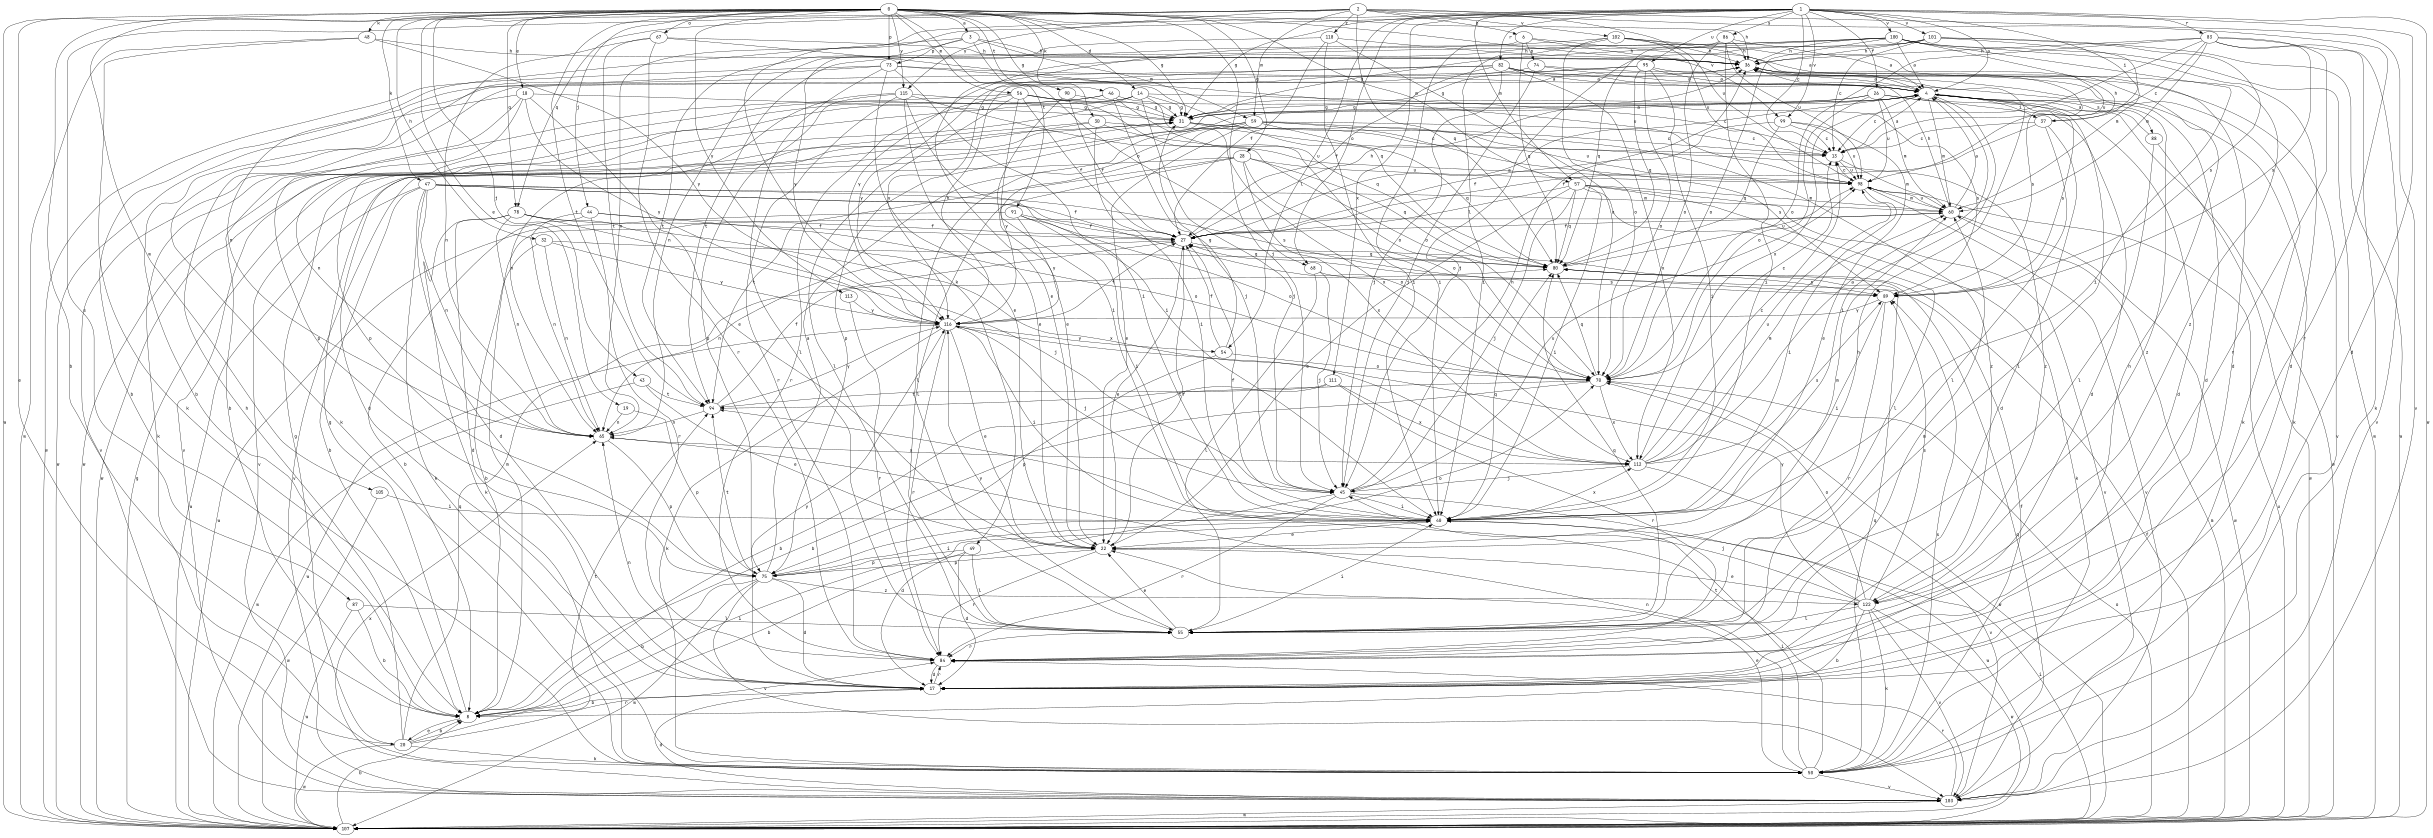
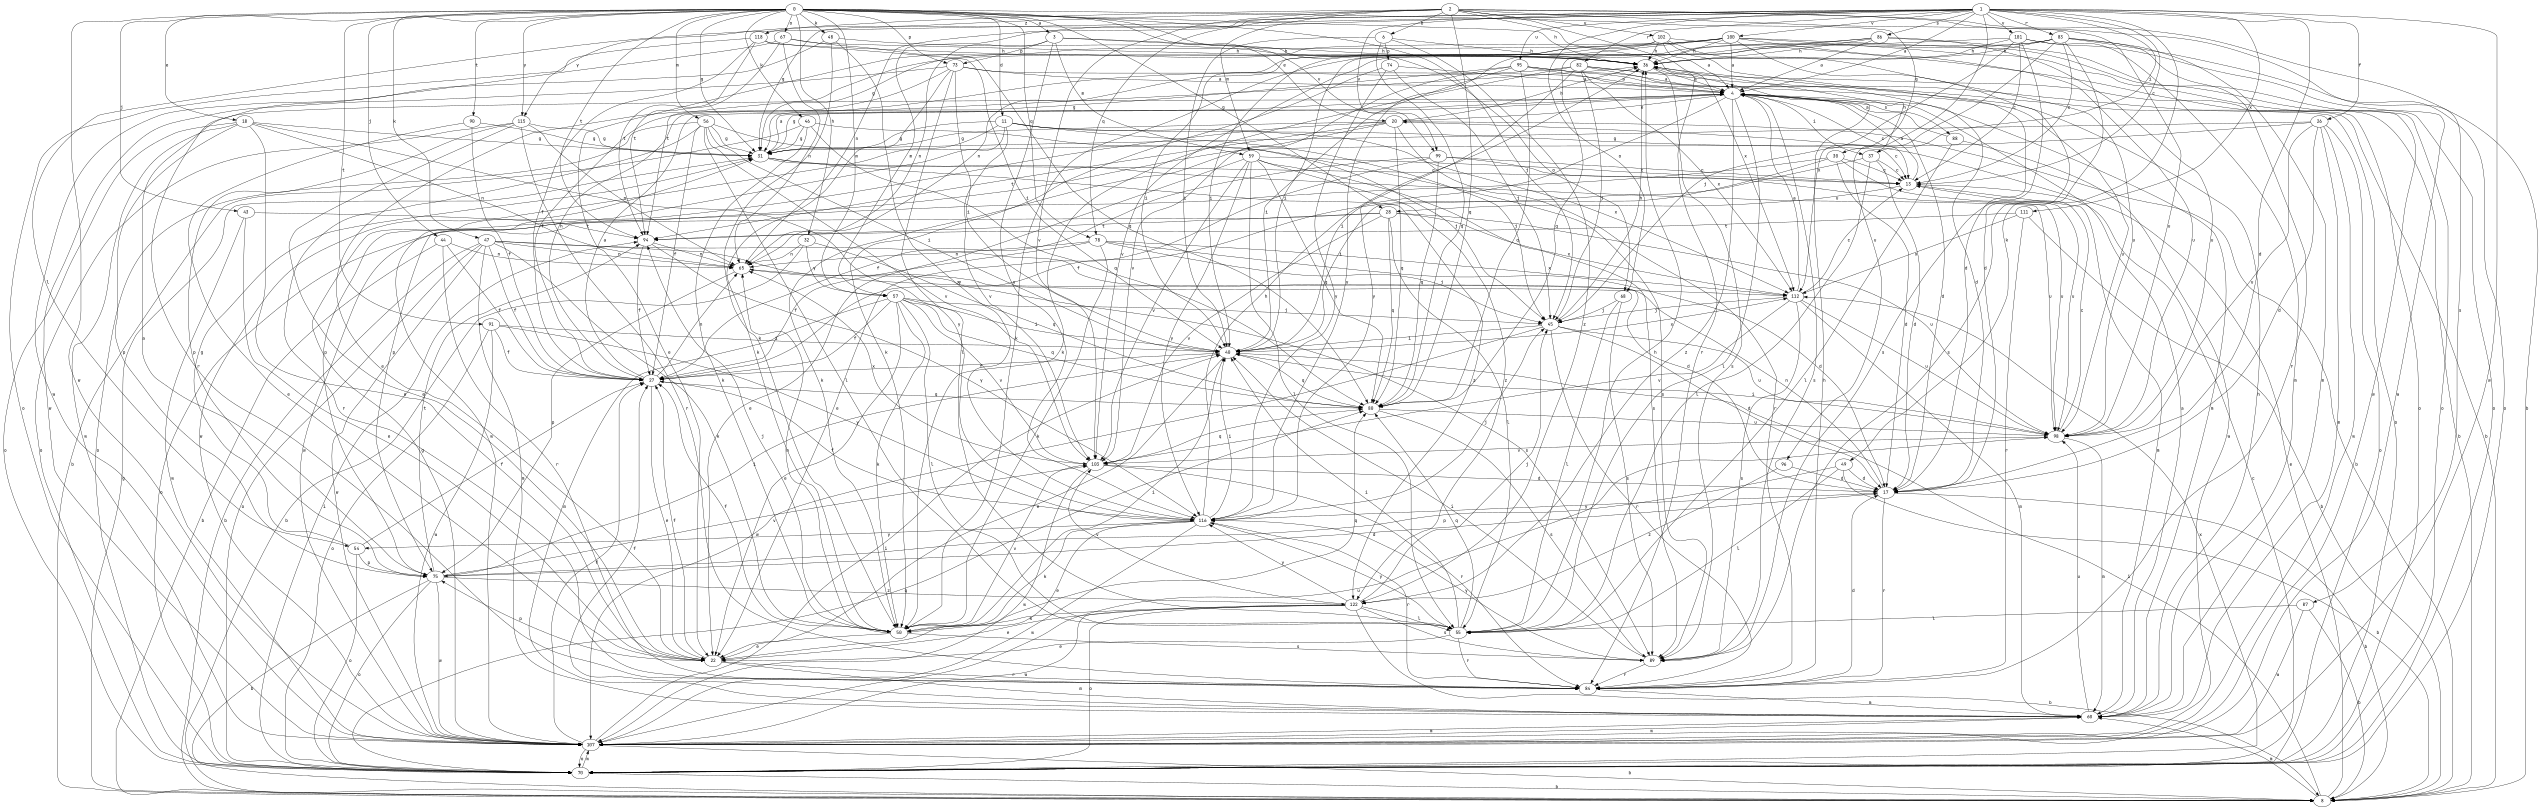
edge "2" -> "112": added, label "x"
node "14": label "14" -> "11"
edge "4" -> "20": added, label "e"
edge "13" -> "98": now "13" -> "28"
edge "57" -> "27": label "l" -> "f"
edge "44" -> "70": now "18" -> "70"
edge "32" -> "116": now "32" -> "57"
node "113": removed
edge "115" -> "40": removed, label "i"
edge "70" -> "94": label "t" -> "i"
node "19": removed
node "96": added
node "105": removed
edge "50" -> "94": label "t" -> "j"
